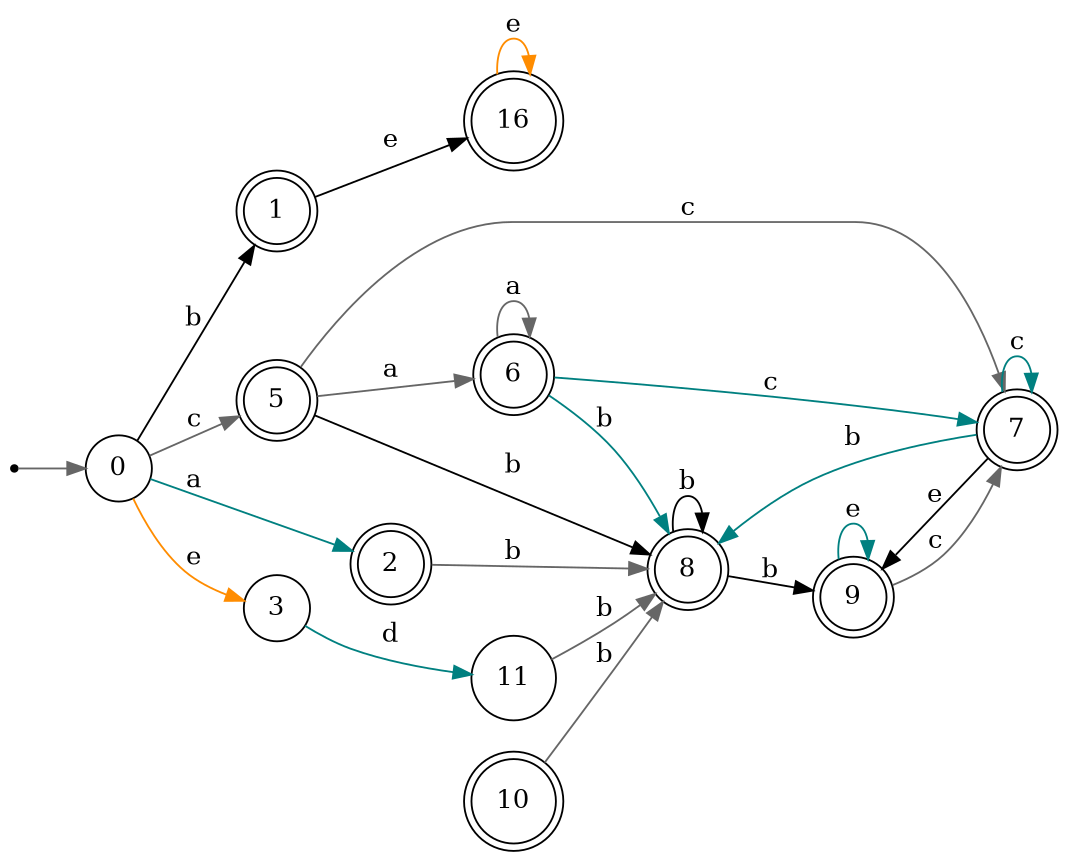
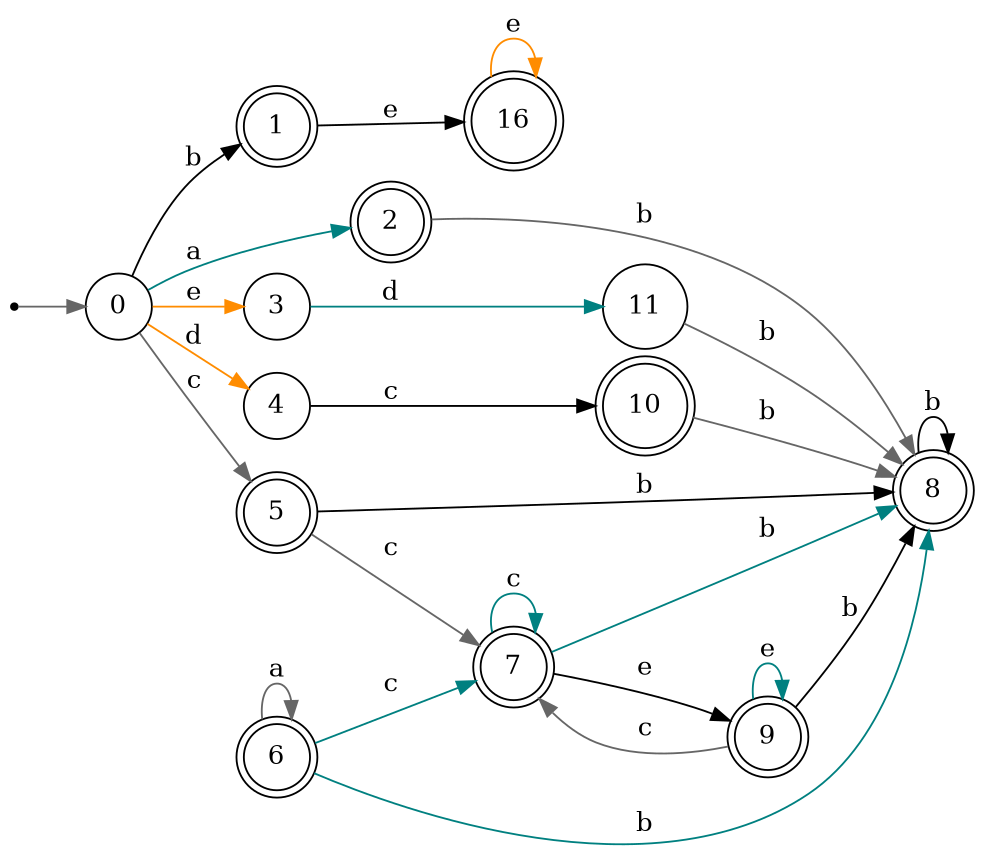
edge "5" -> "6": removed, label "a"
node "4": added
edge "8" -> "9": reversed
